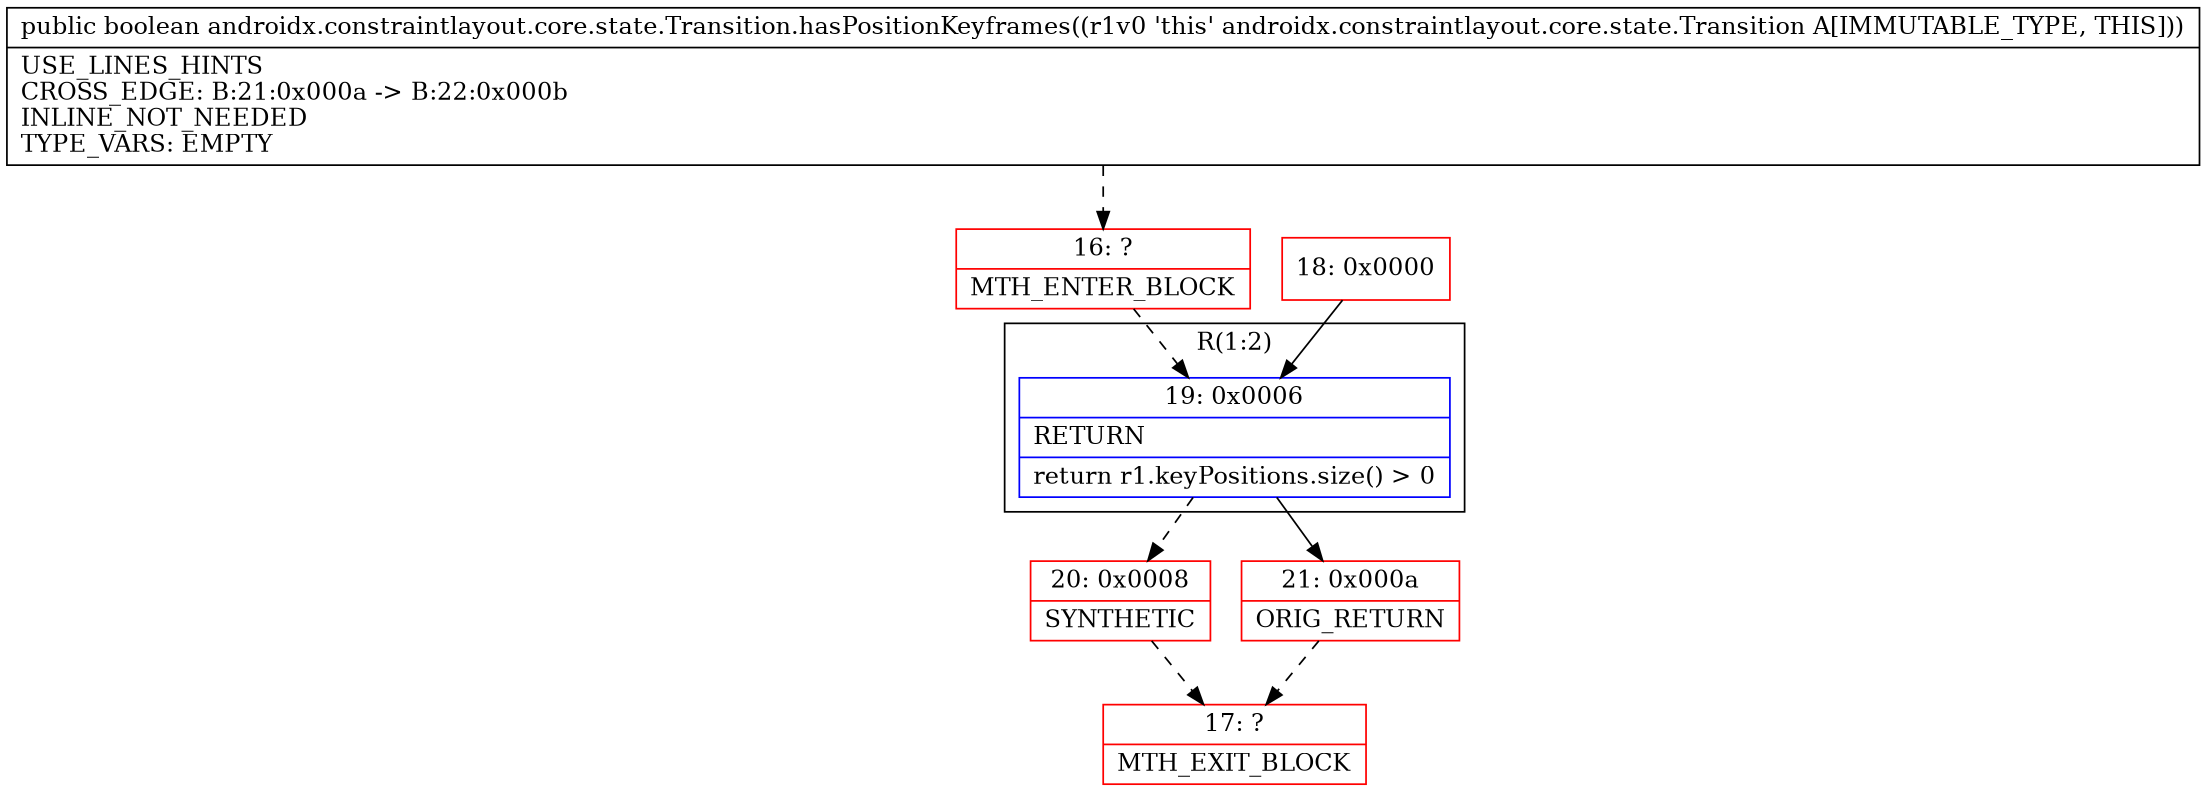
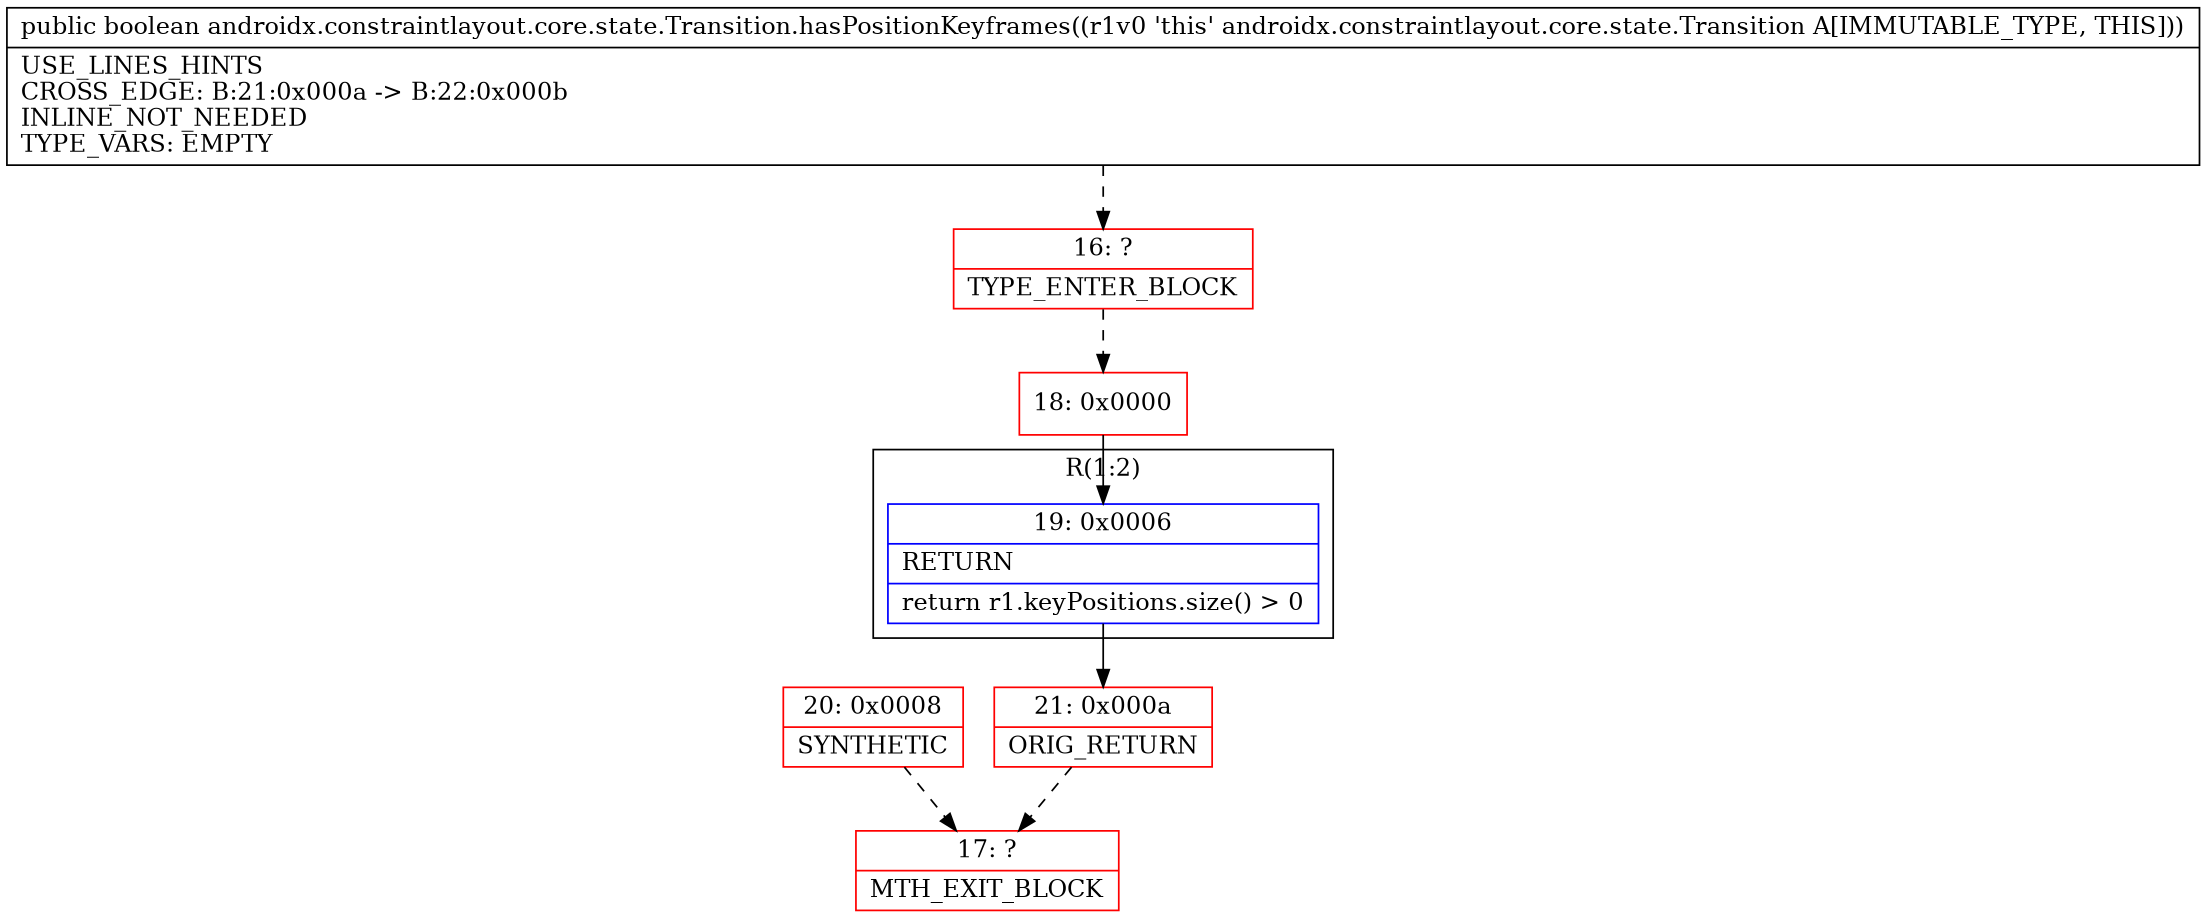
node "16: ?": text "MTH_ENTER_BLOCK" -> "TYPE_ENTER_BLOCK"
edge "16: ?" -> "19: 0x0006": now "16: ?" -> "18: 0x0000"
edge "19: 0x0006" -> "20: 0x0008": removed
